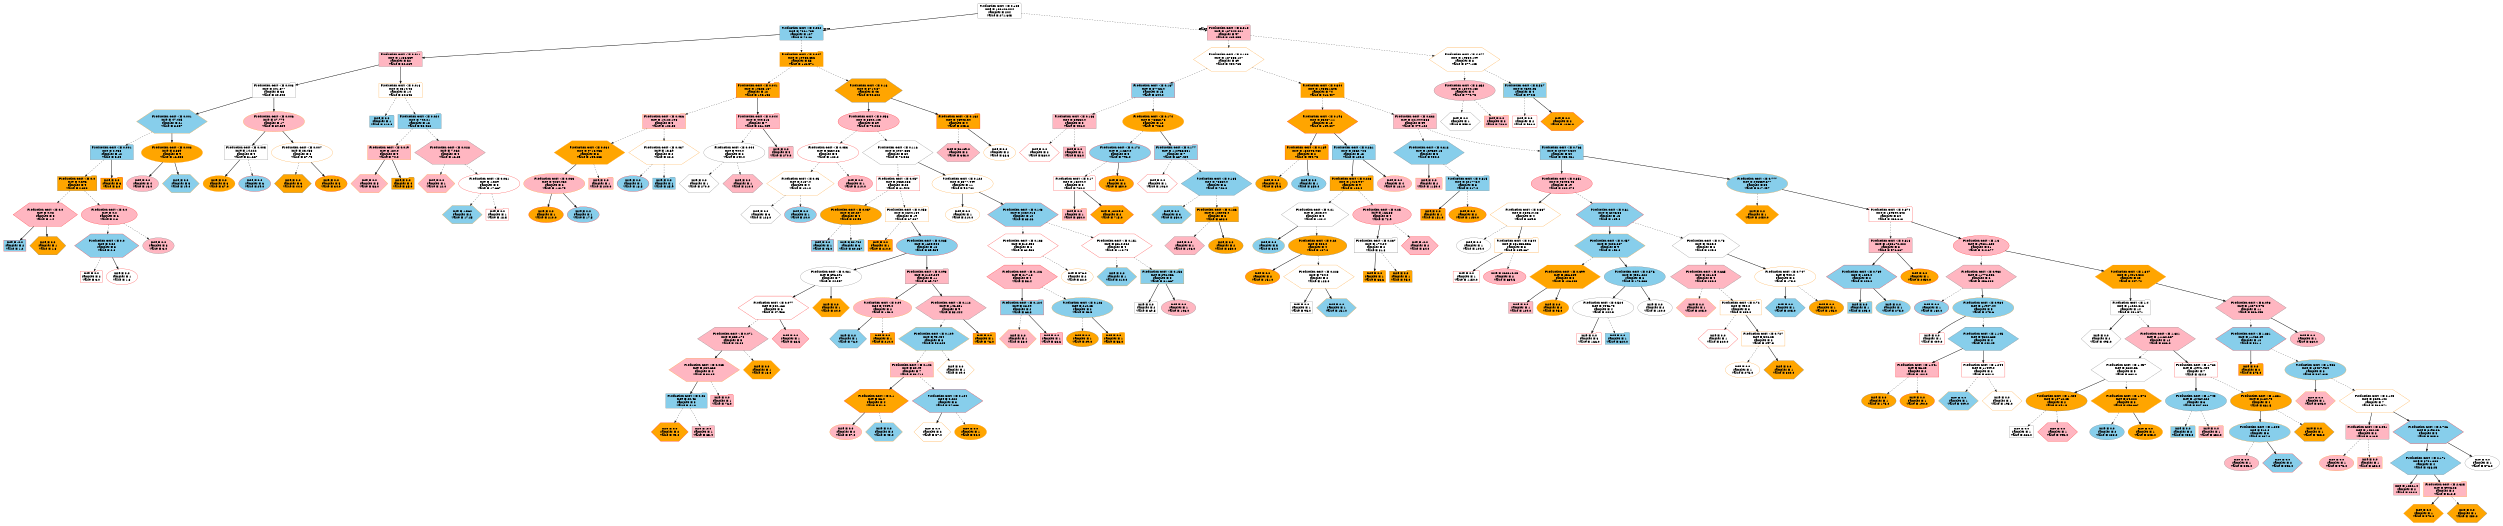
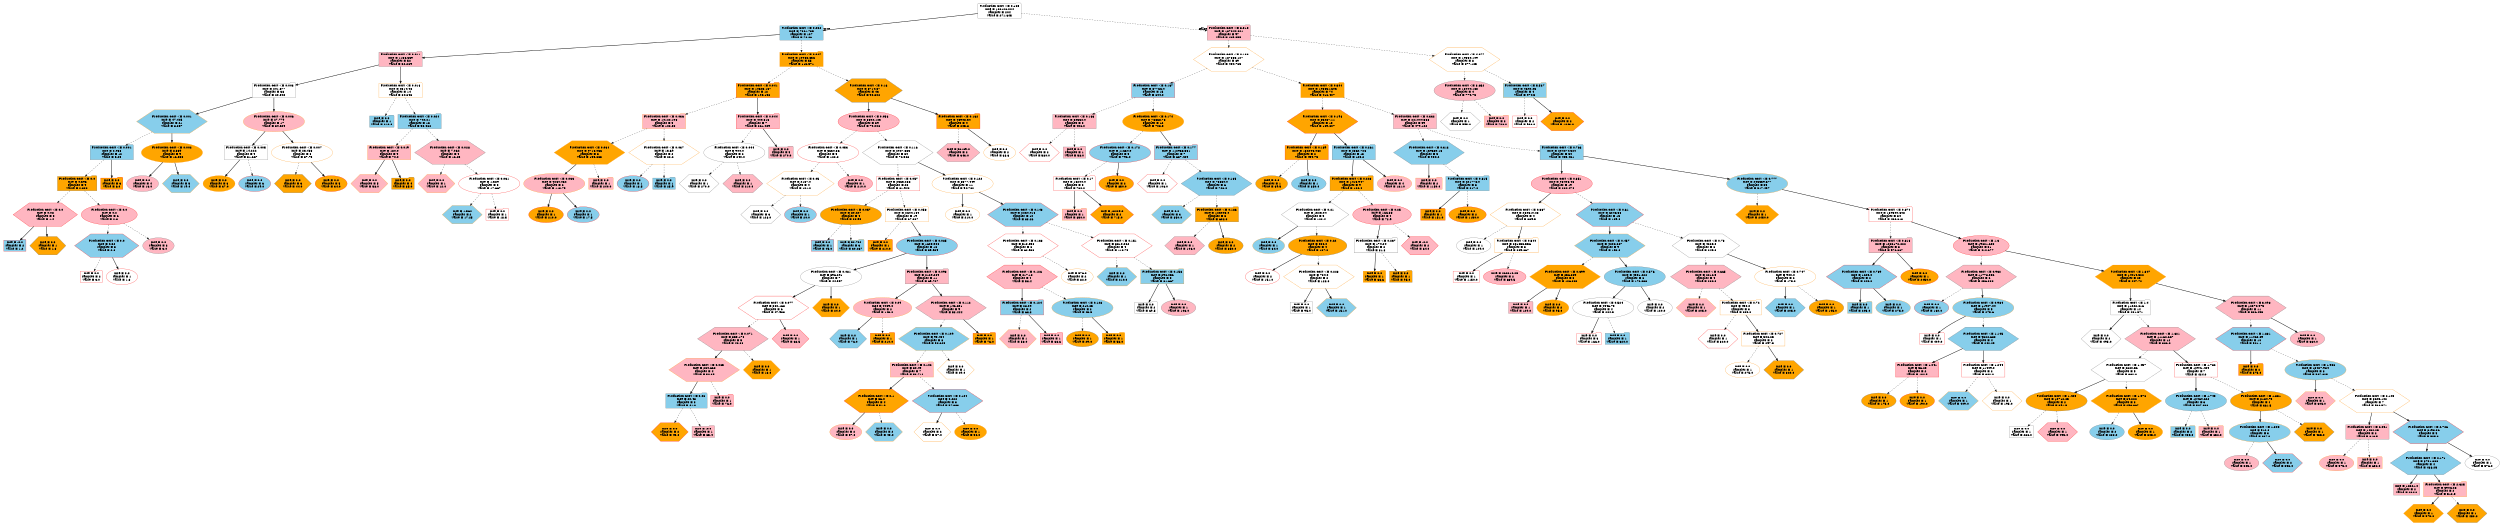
node "mse = 0.0 samples = 5 value = 64.0": label "mse = 0.0 samples = 5 value = 64.0" -> "mse = 0.0 samples = 1 value = 64.0"
node "mse = 0.0 samples = 2 value = 151.0": fillcolor orange -> white
